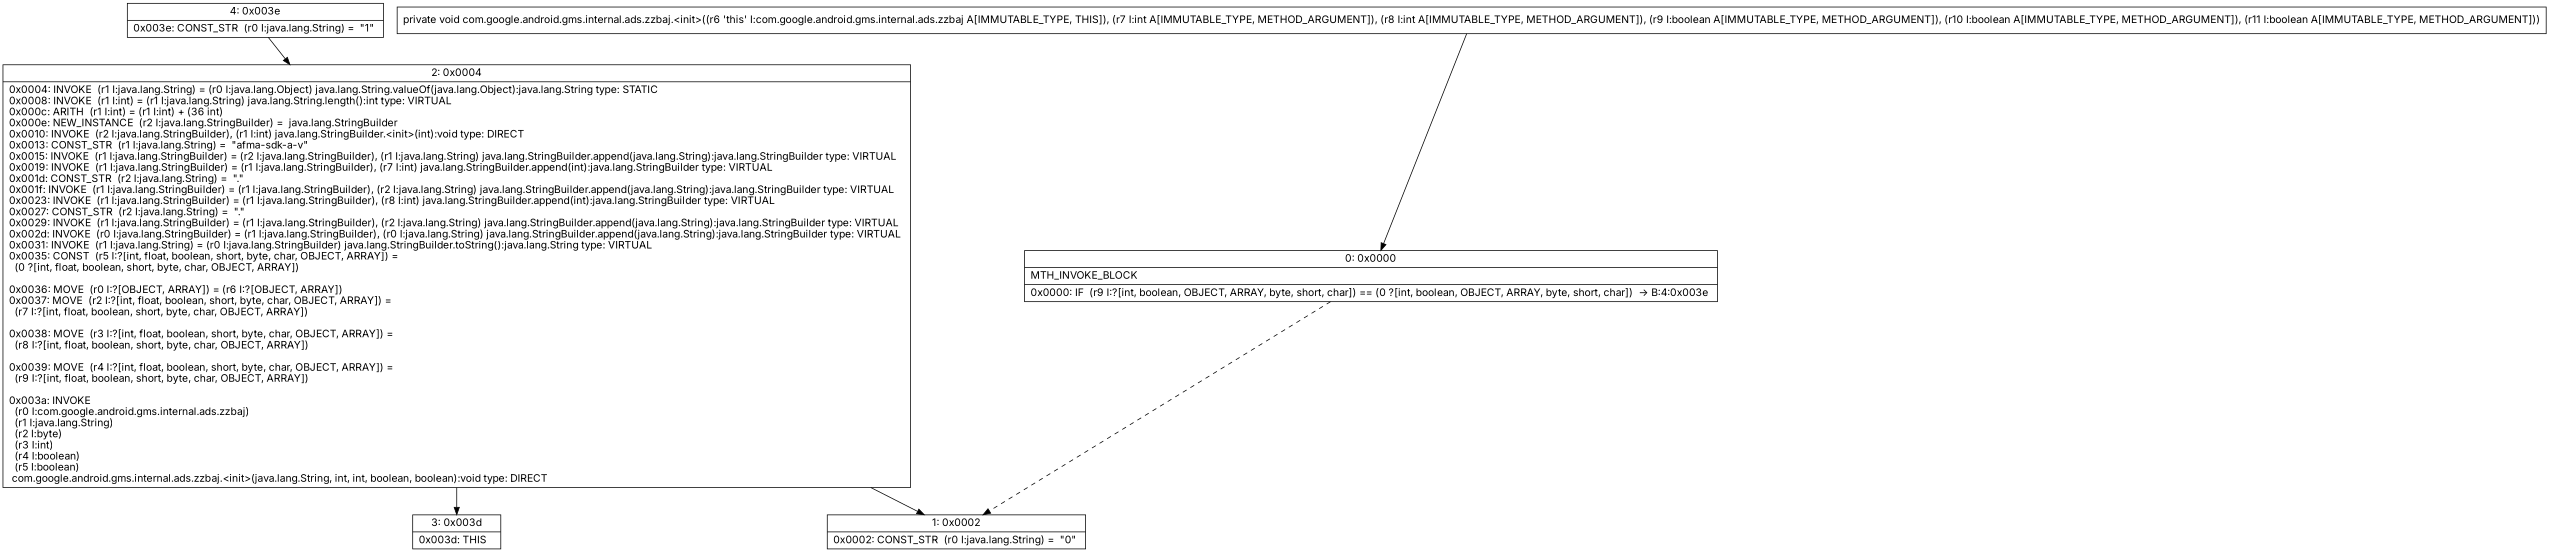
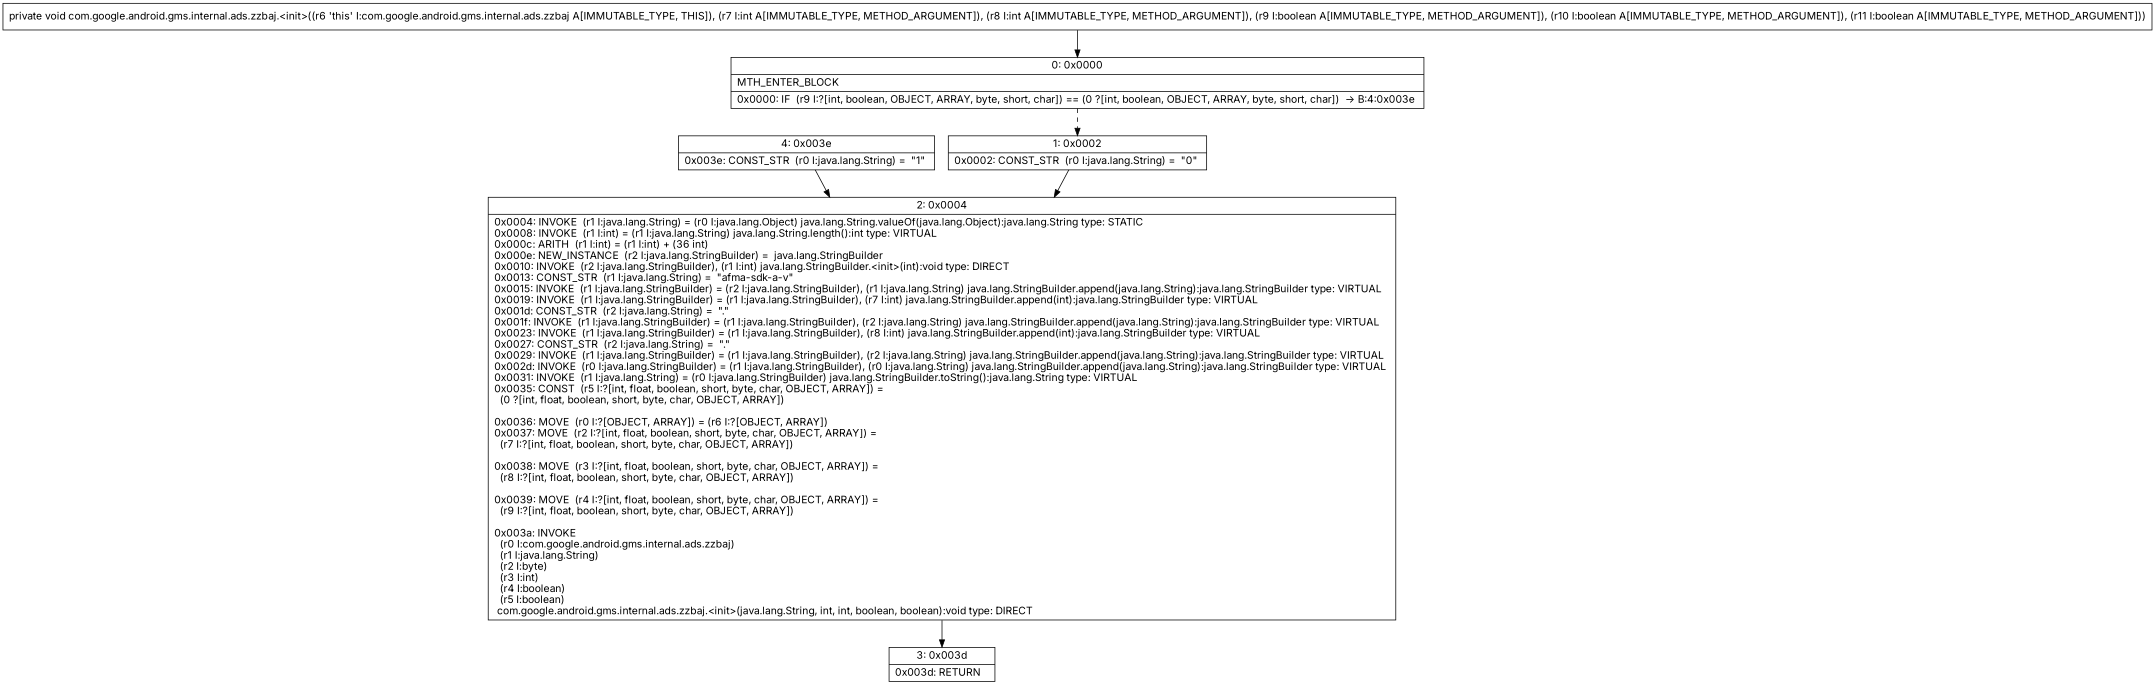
node "0: 0x0000": text "MTH_INVOKE_BLOCK" -> "MTH_ENTER_BLOCK"
edge "2: 0x0004" -> "1: 0x0002": reversed
node "3: 0x003d": text "0x003d: THIS" -> "0x003d: RETURN"
